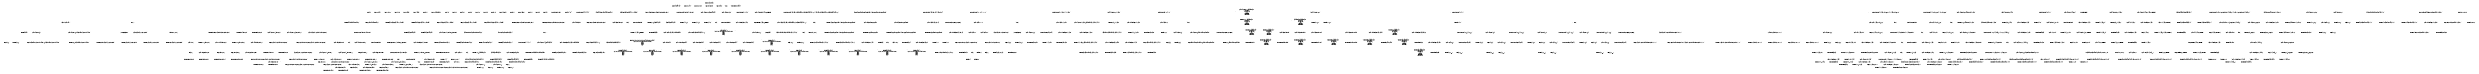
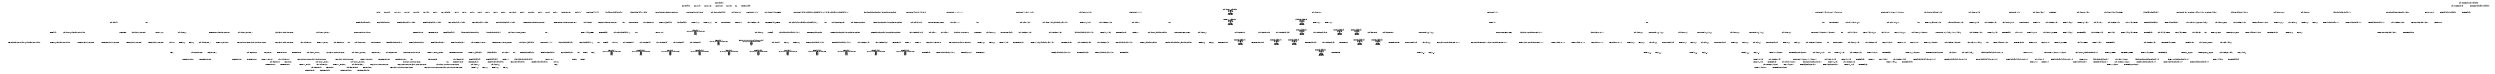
node "(IDENTIFIER,hapd,ap_get_sta(hapd, addr))": removed
node "(<operator>.logicalNot,!hapd->iface->drv_max_acl_mac_addrs)": removed
node "(FIELD_IDENTIFIER,supp_op_classes_len,supp_op_classes_len)": removed
node "(IDENTIFIER,v14,v23 = v14->flags)": added
node "(FIELD_IDENTIFIER,mdie,mdie)": removed
node "(IDENTIFIER,hapd,ap_check_sa_query_timeout(hapd, v14))": added
